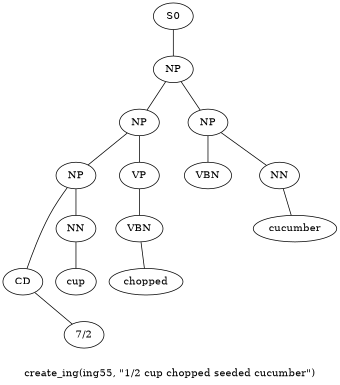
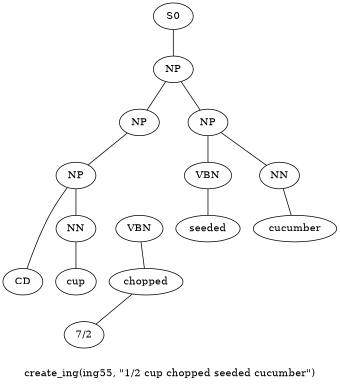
node "VP": removed
node "seeded": added
edge "CD" -- "7/2": now "chopped" -- "7/2"
